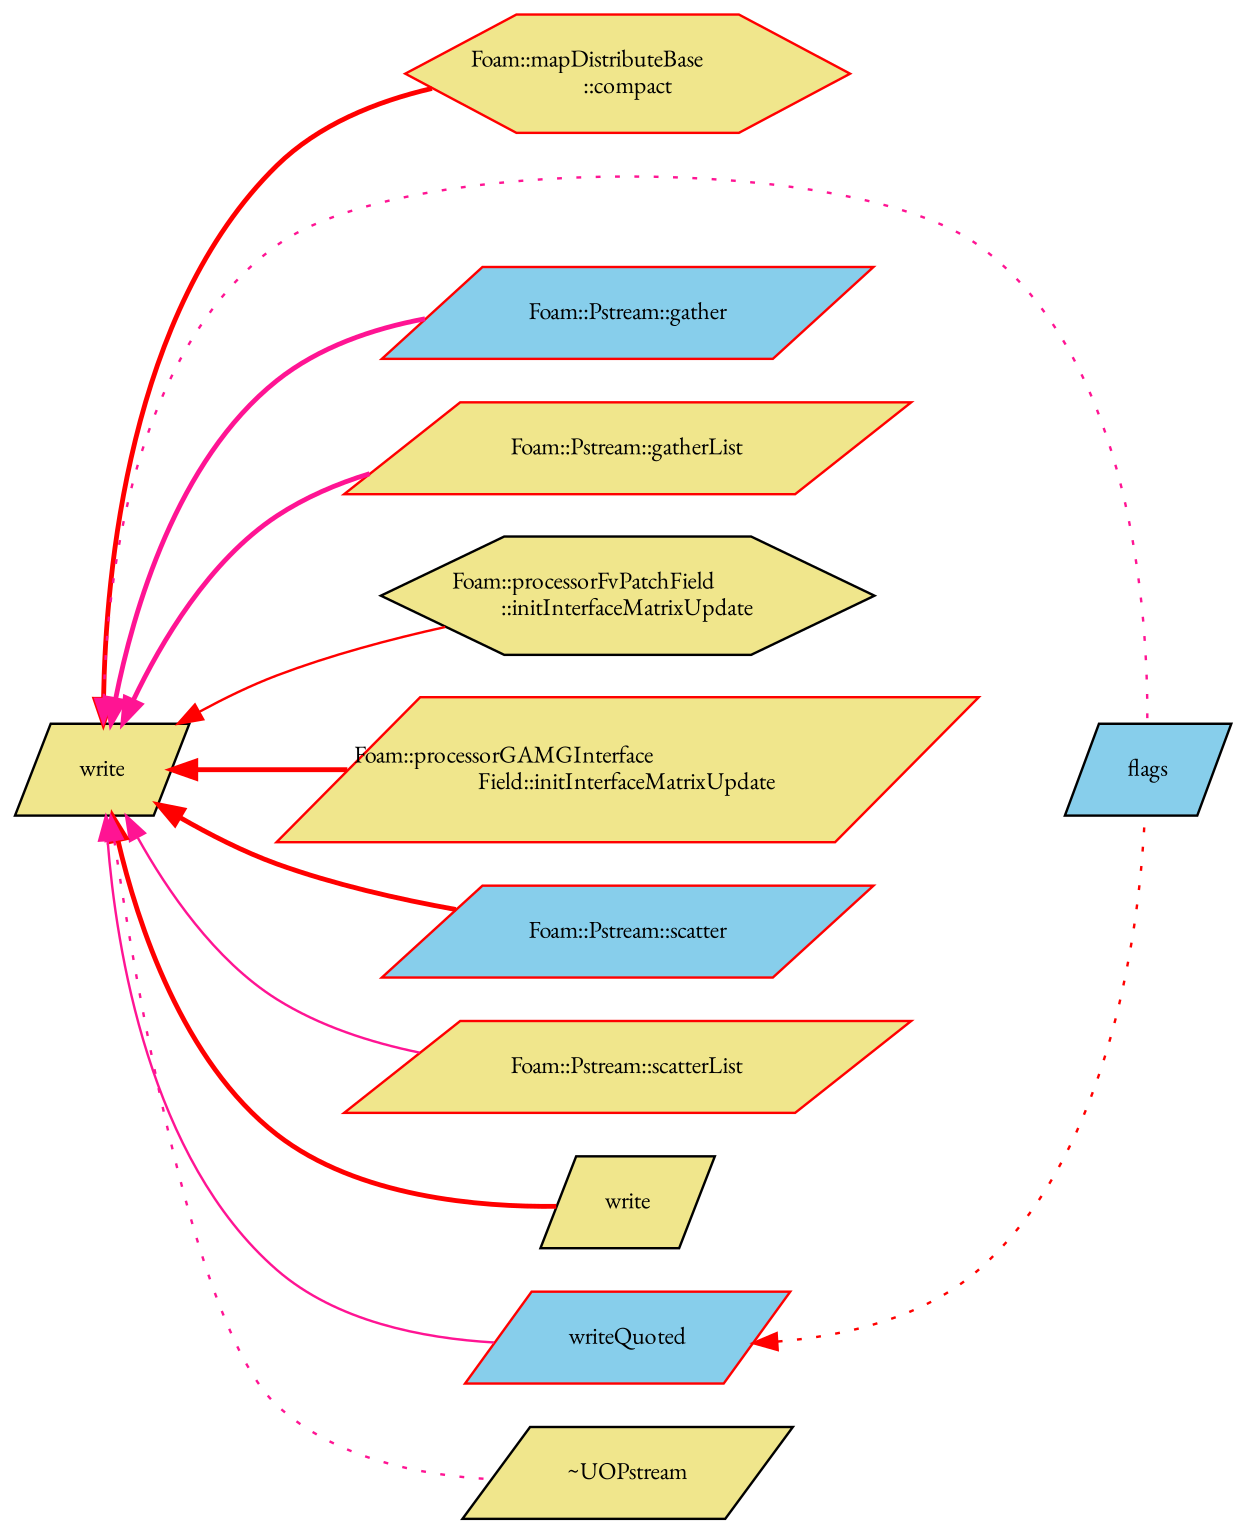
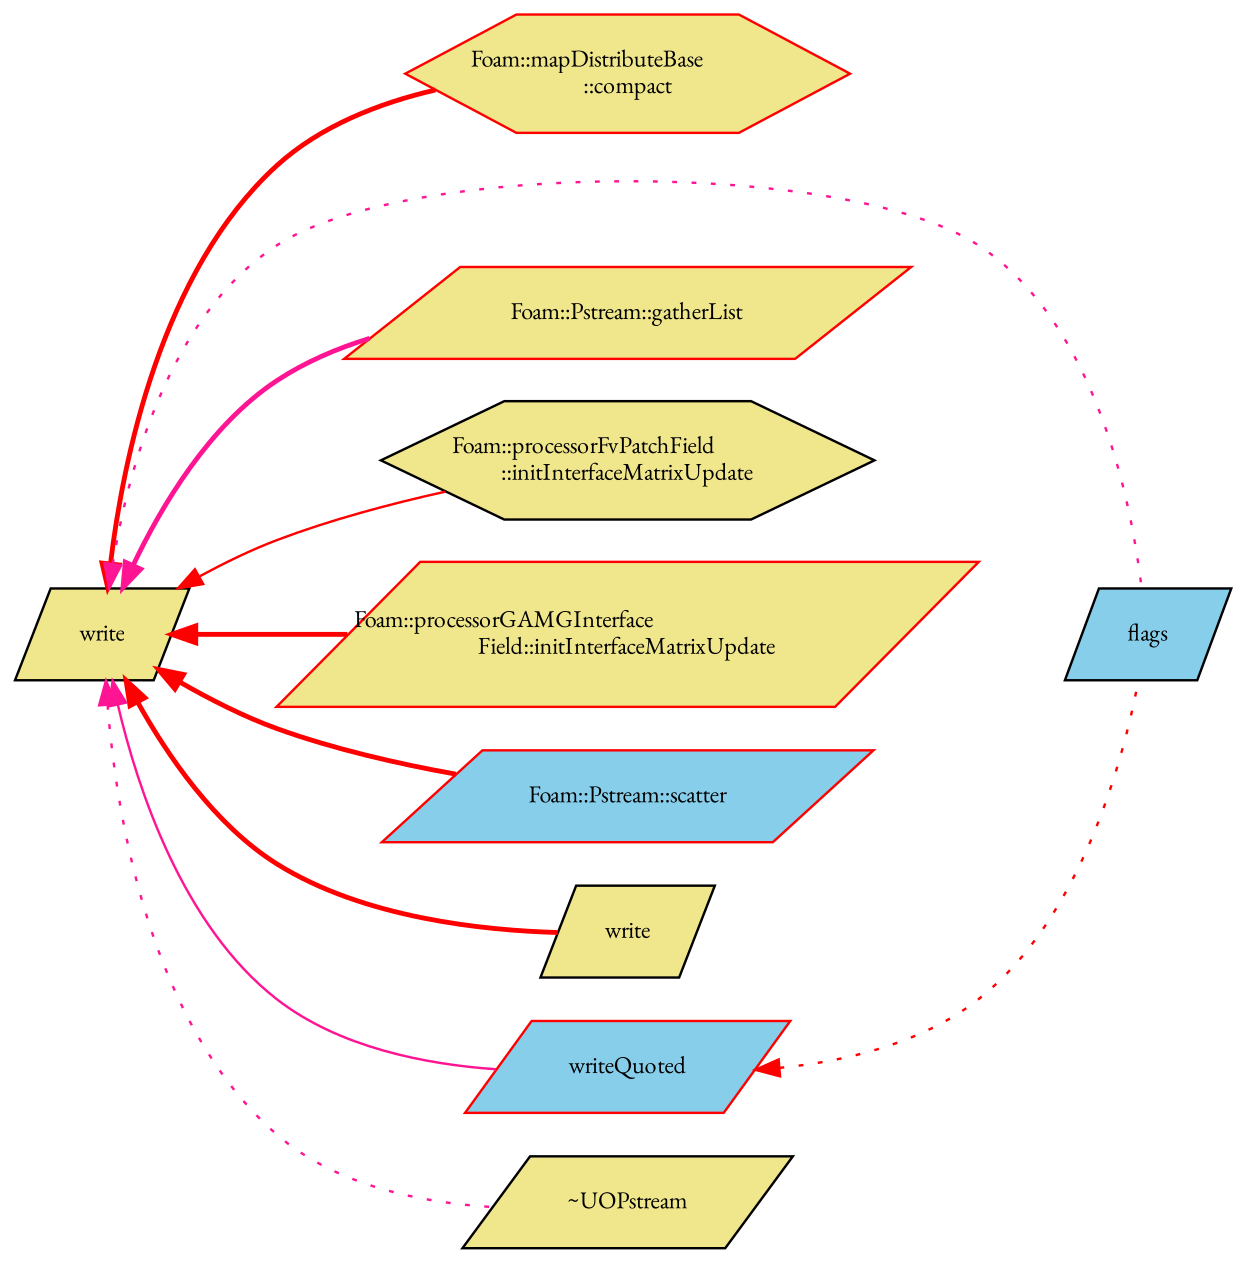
node "Foam::Pstream::gather": removed
node "Foam::Pstream::scatterList": removed
